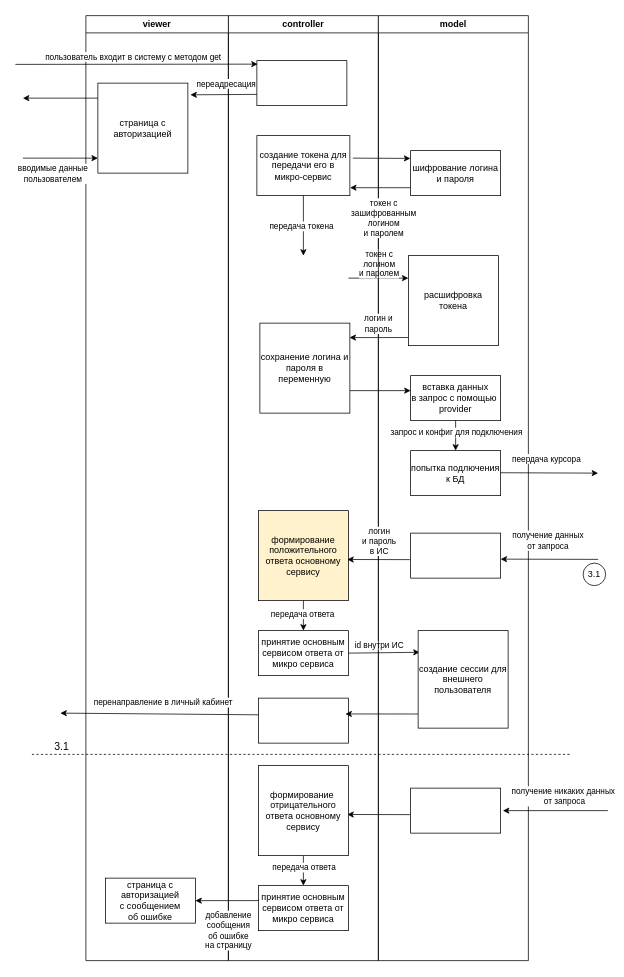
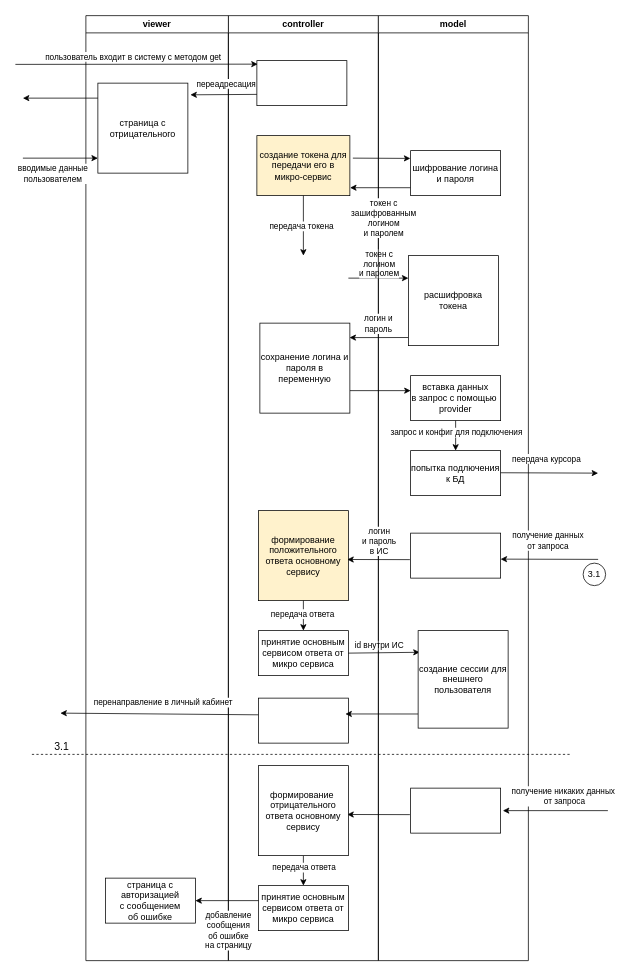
node "страница с авторизацией": label "страница с авторизацией" -> "страница с отрицательного"
node "создание токена для передачи его в микро-сервис": fillcolor #ffffff -> #fff2cc
